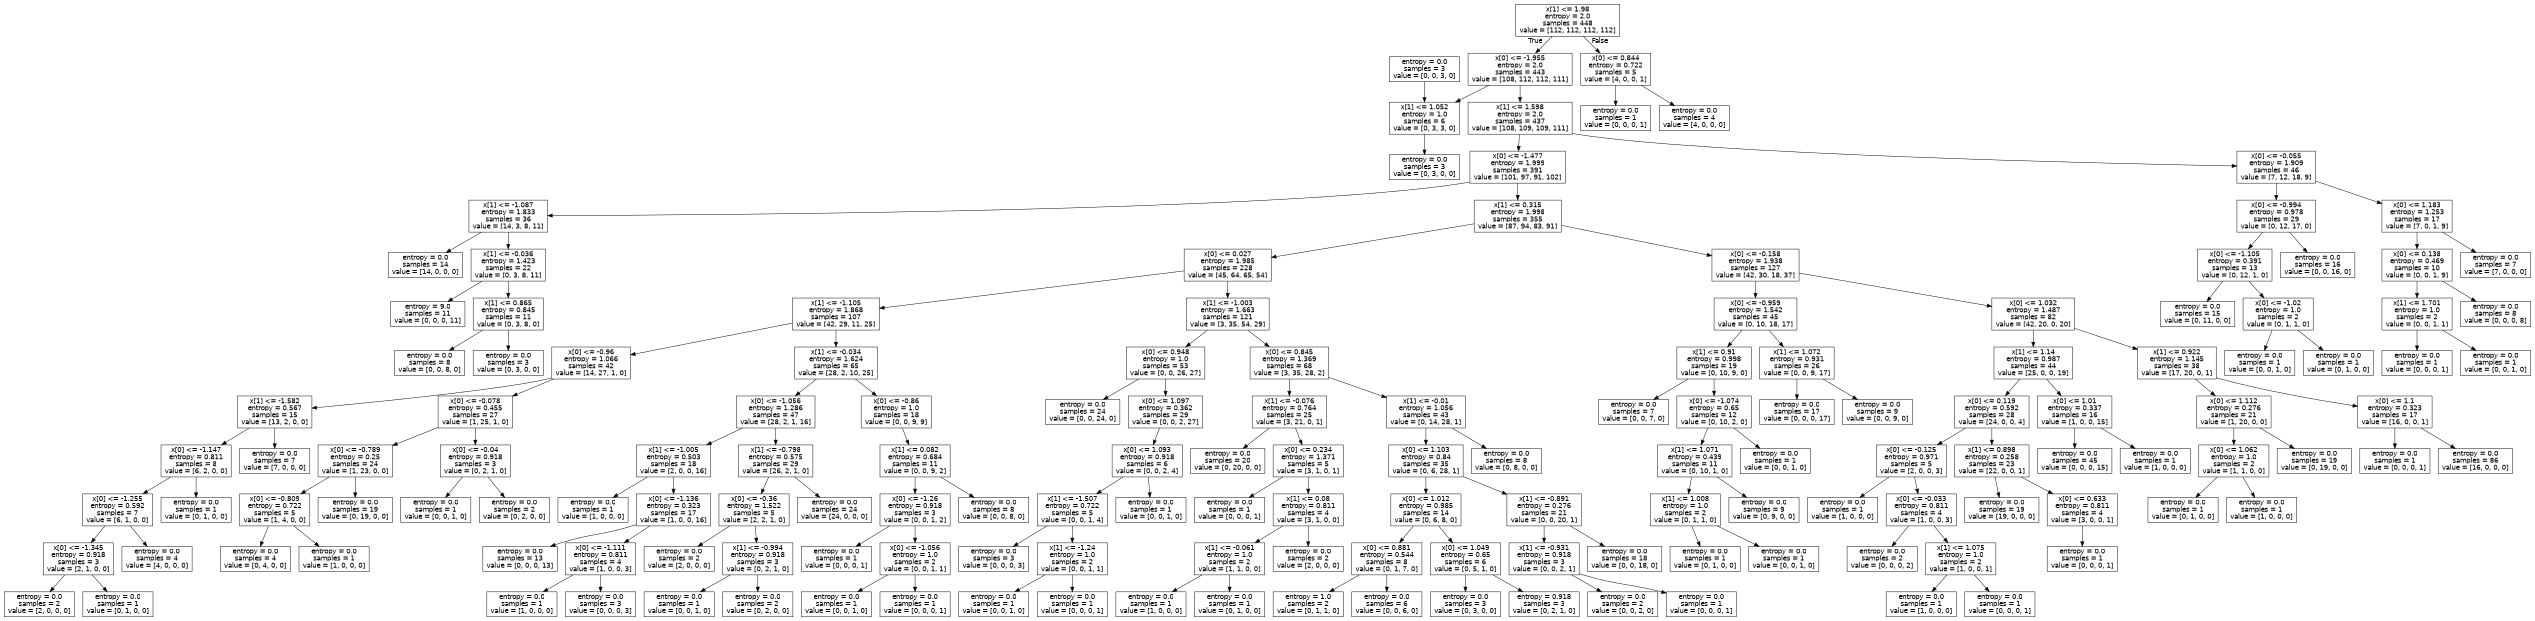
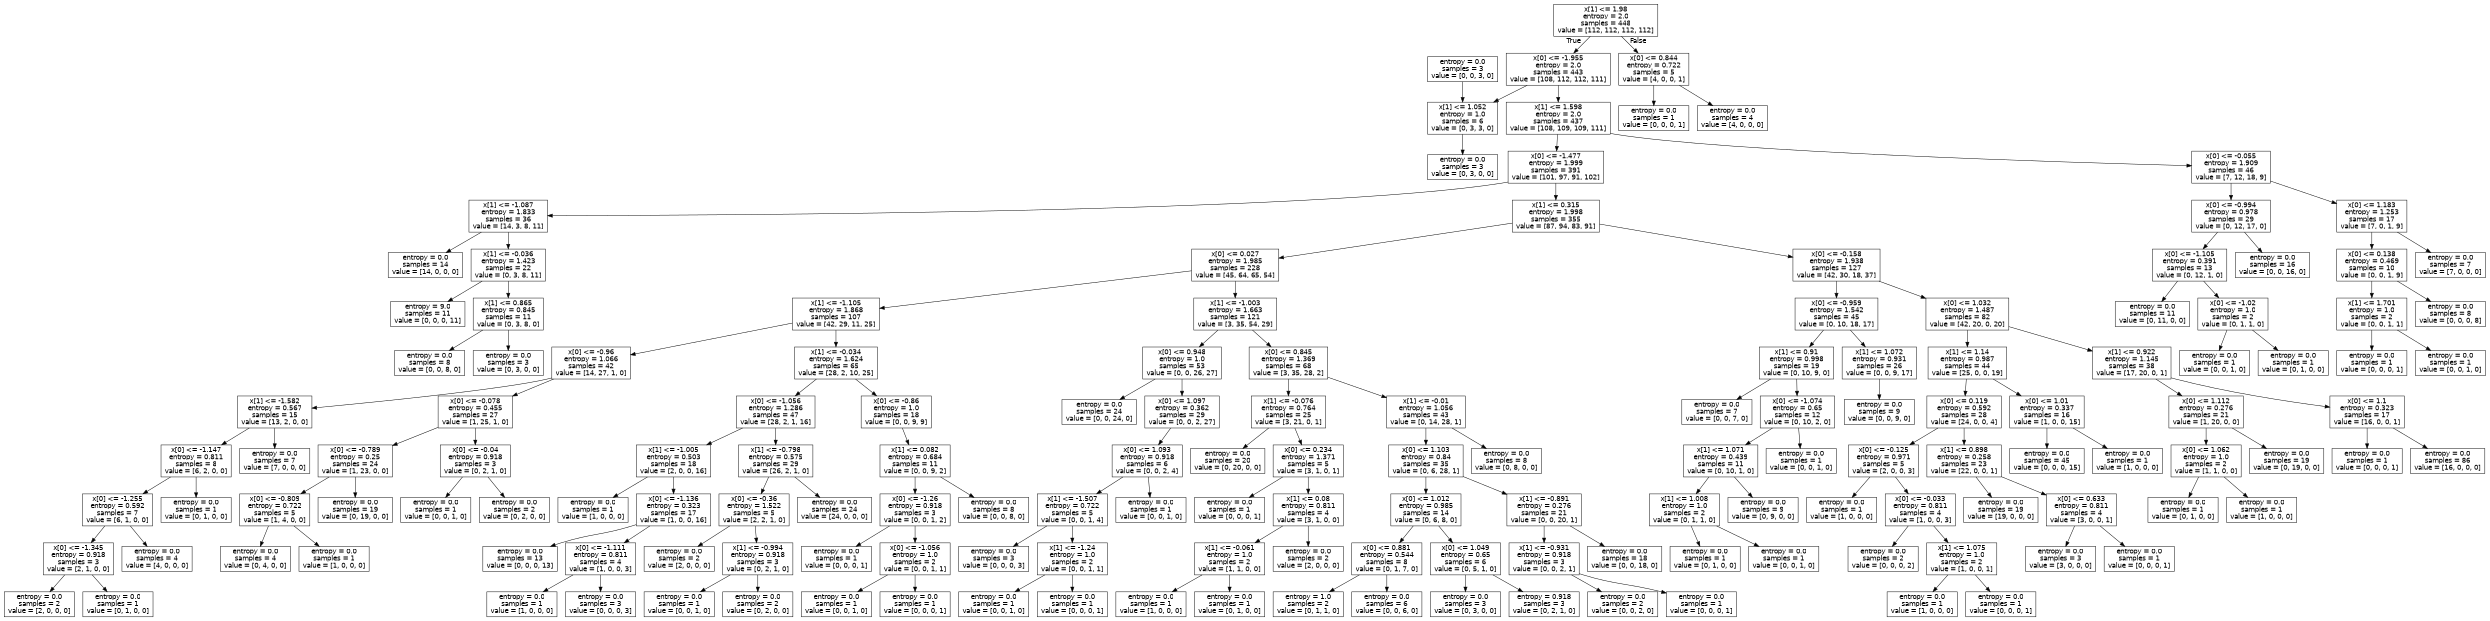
node "entropy = 0.0 samples = 15 value = [0, 11, 0, 0]": label "entropy = 0.0 samples = 15 value = [0, 11, 0, 0]" -> "entropy = 0.0 samples = 11 value = [0, 11, 0, 0]"
node "entropy = 0.0 samples = 17 value = [0, 0, 0, 17]": removed
node "entropy = 0.0 samples = 3 value = [3, 0, 0, 0]": added
